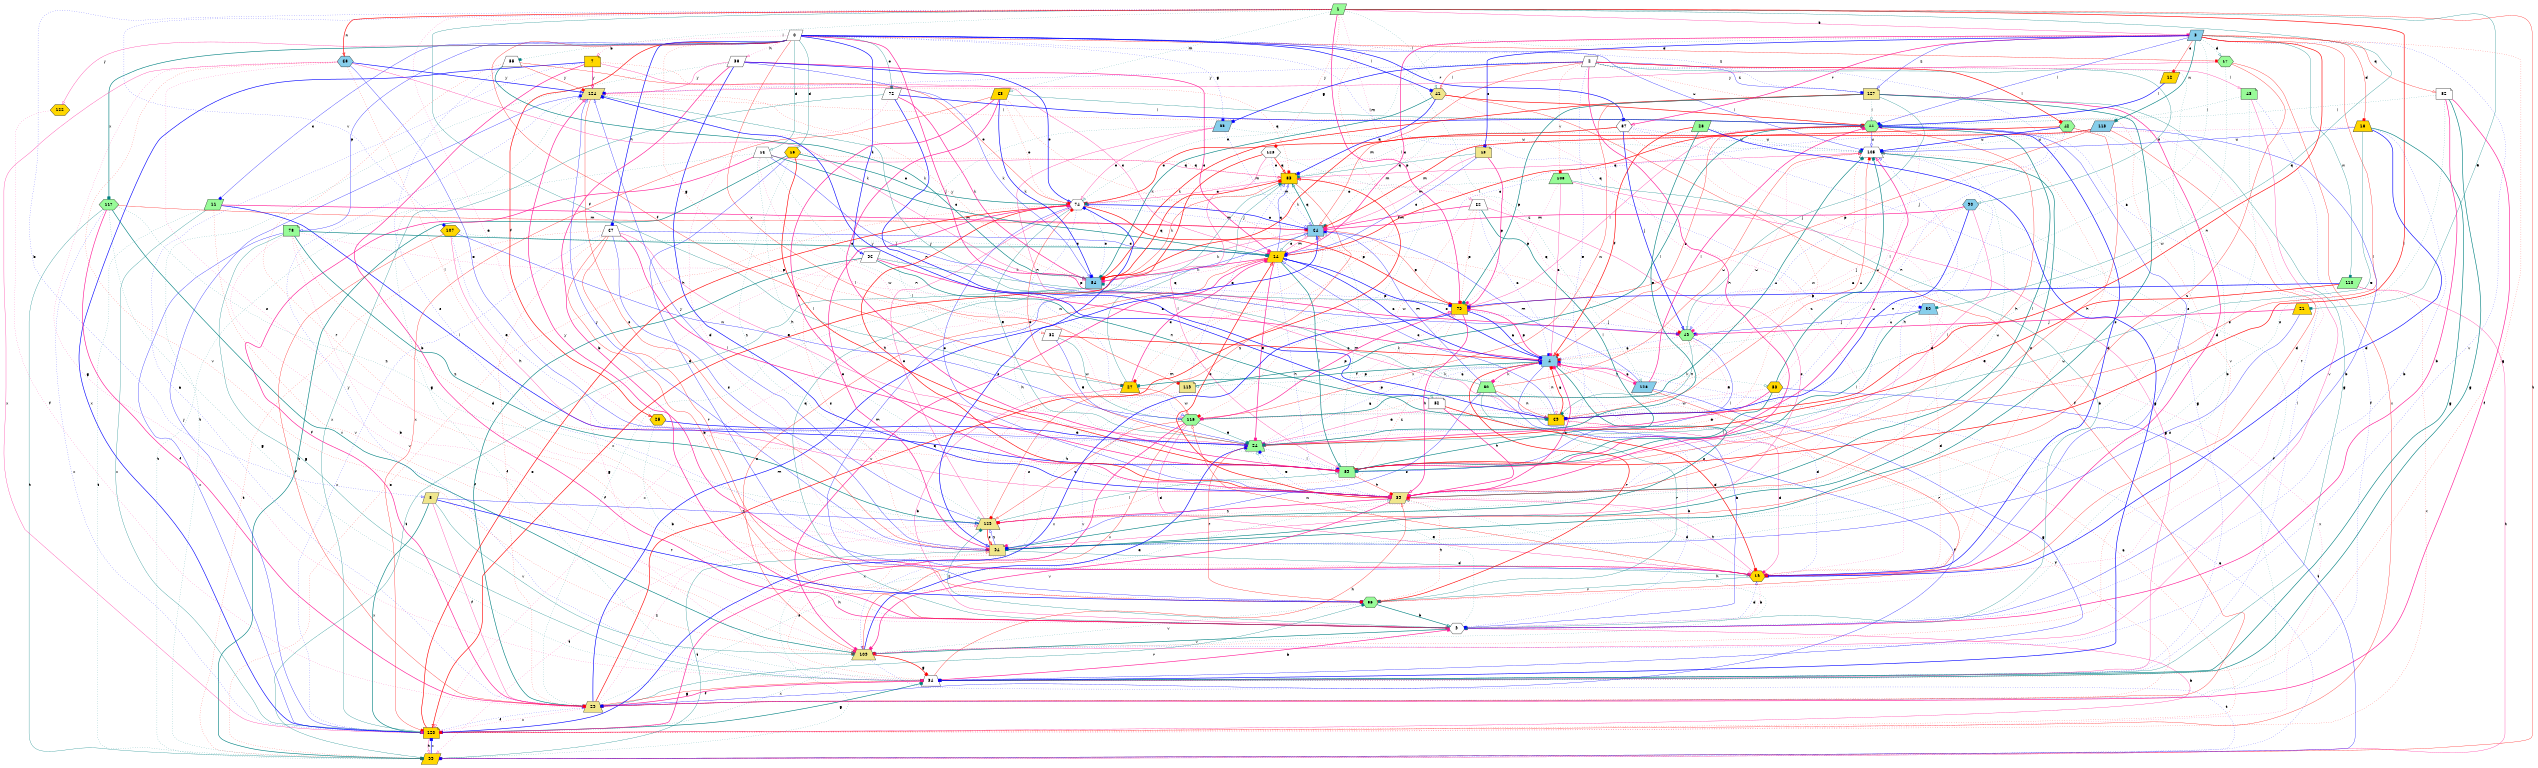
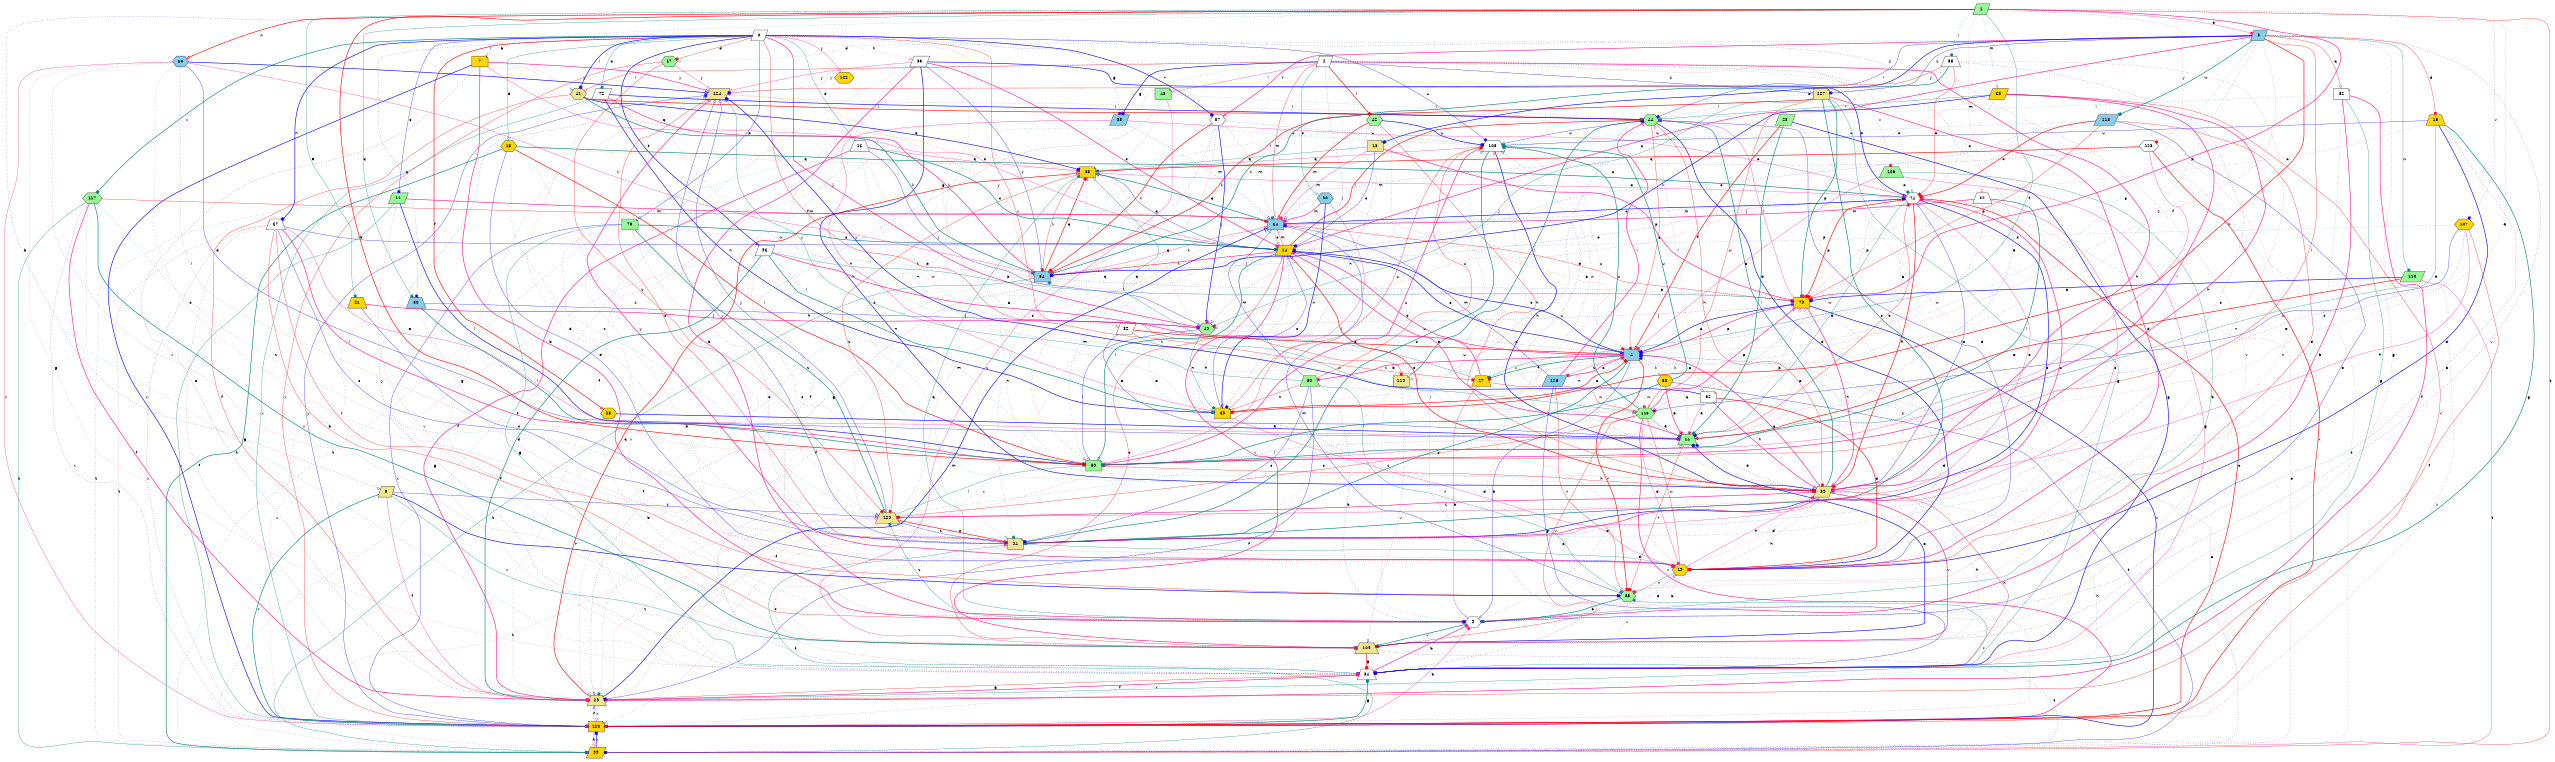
node "12": removed
edge "128" -> "44": arrowhead box -> onormal
edge "105" -> "39": style dotted -> bold
edge "82" -> "34": style bold -> solid
